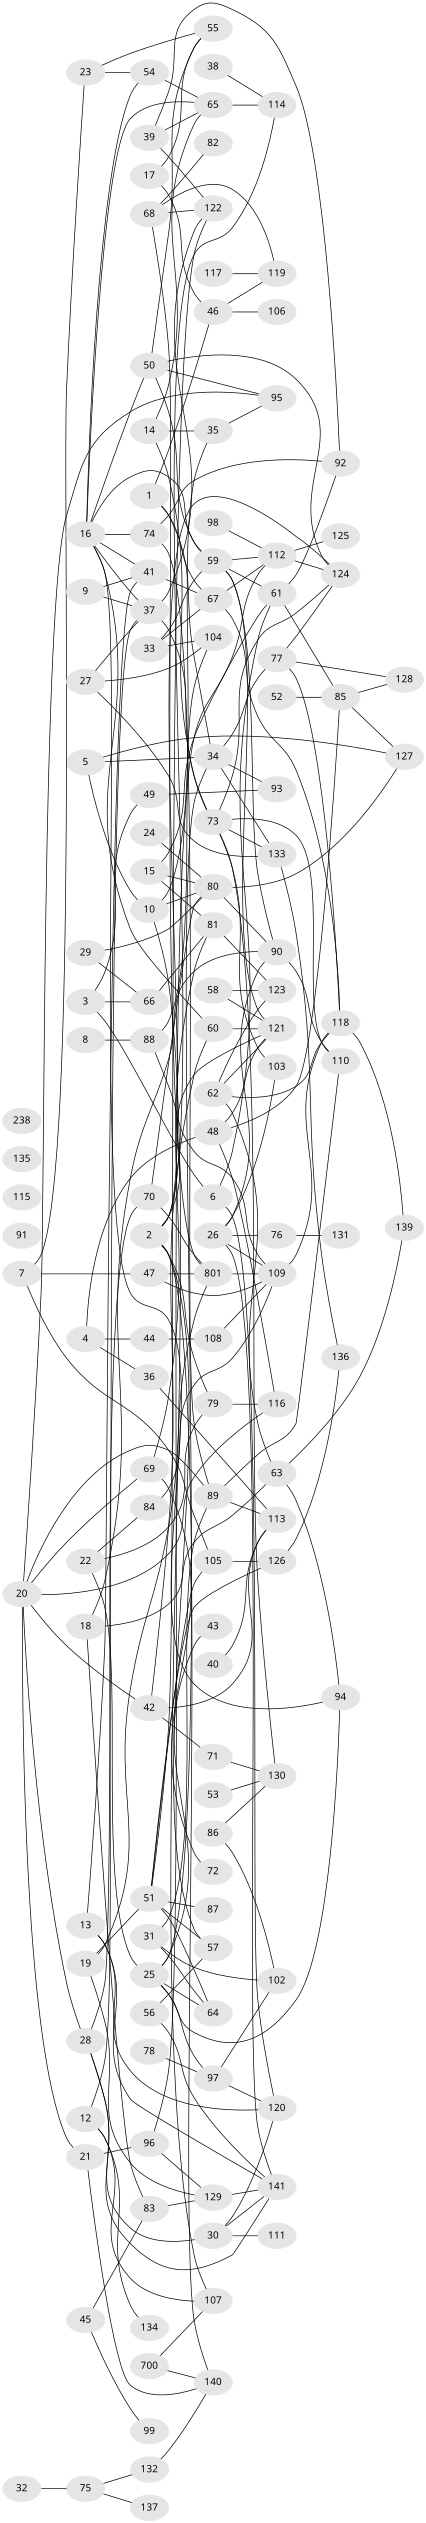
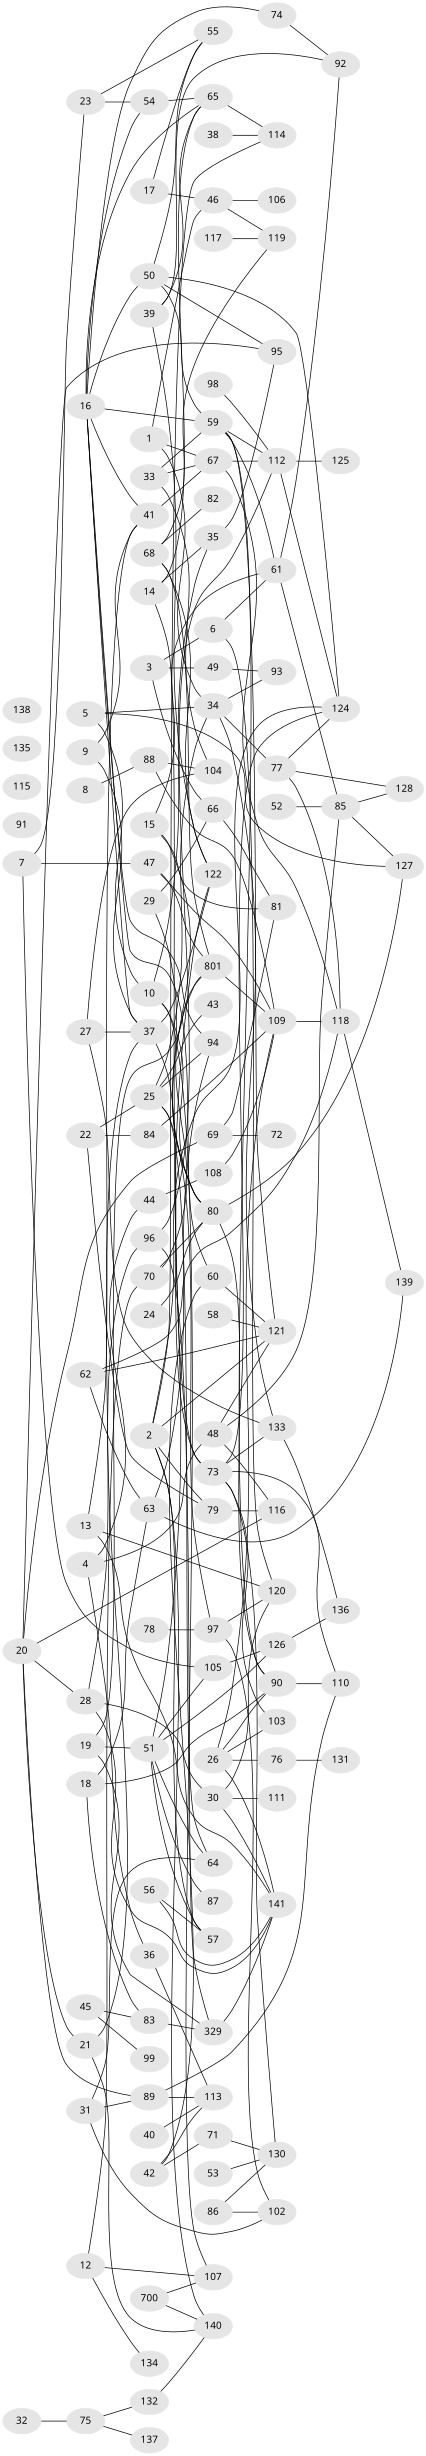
node "123": removed
edge "74" -- "89": removed
node "238": label "238" -> "138"
edge "20" -- "42": removed
node "129": label "129" -> "329"
